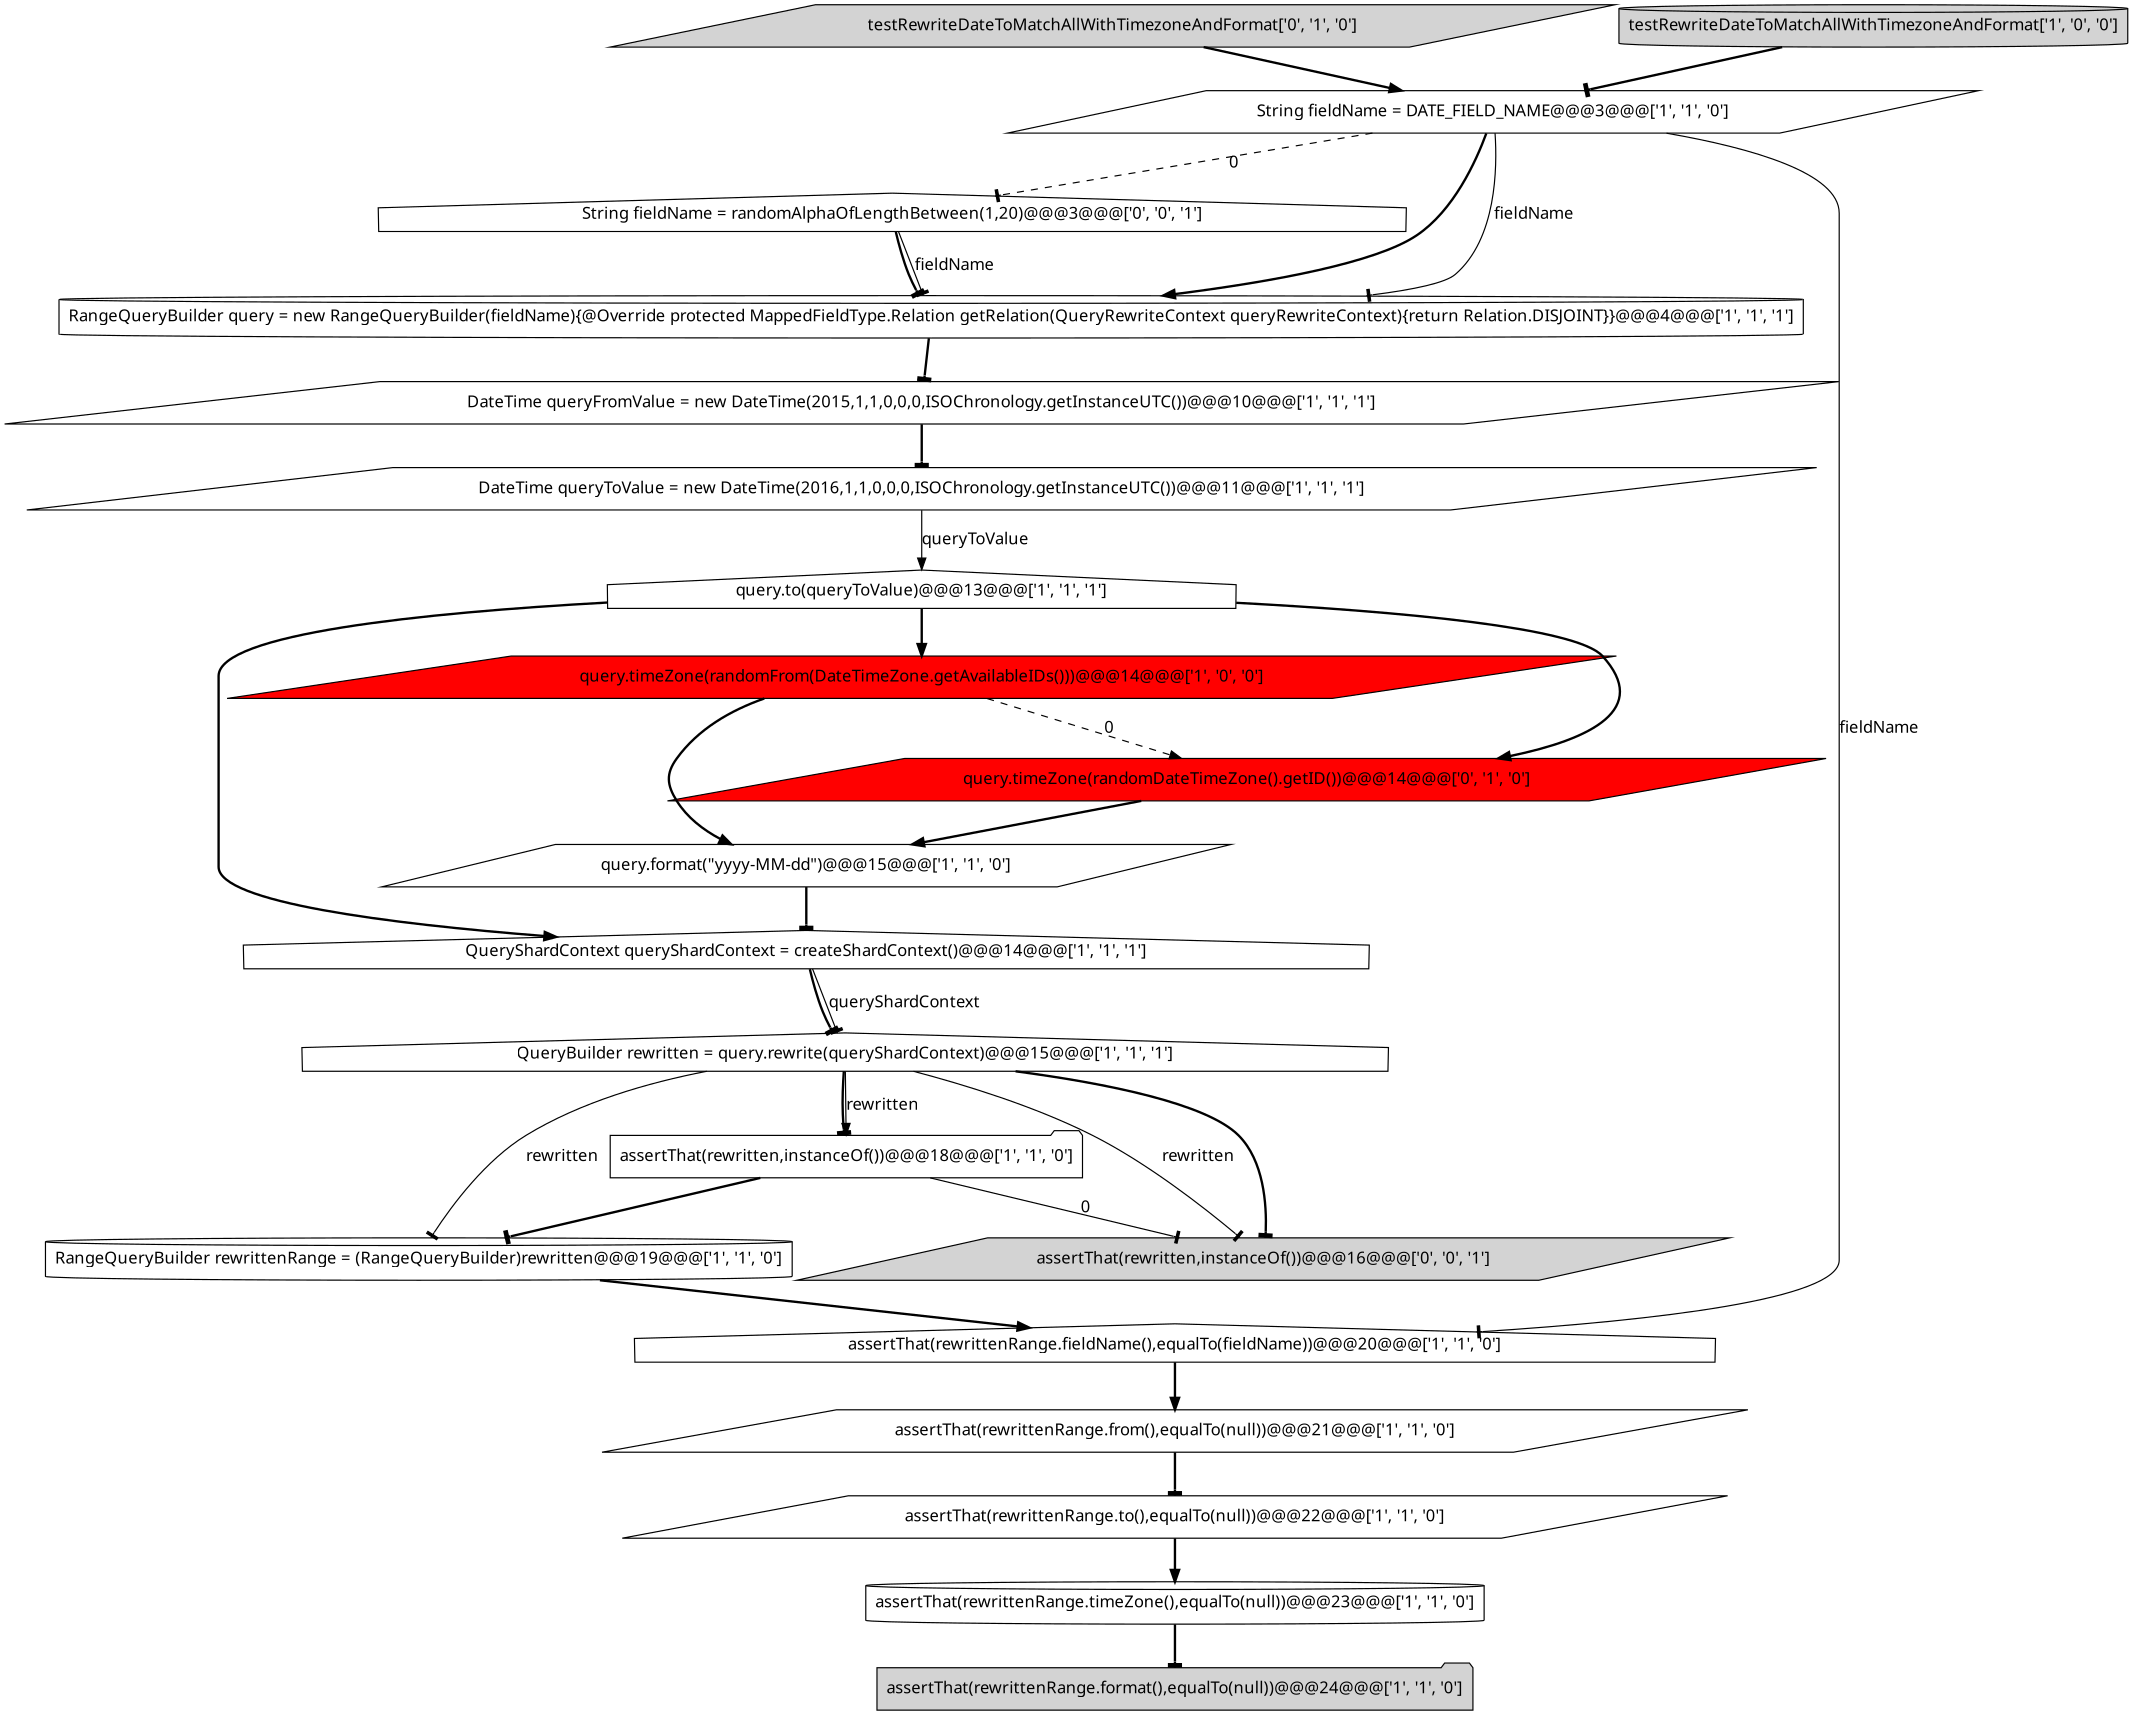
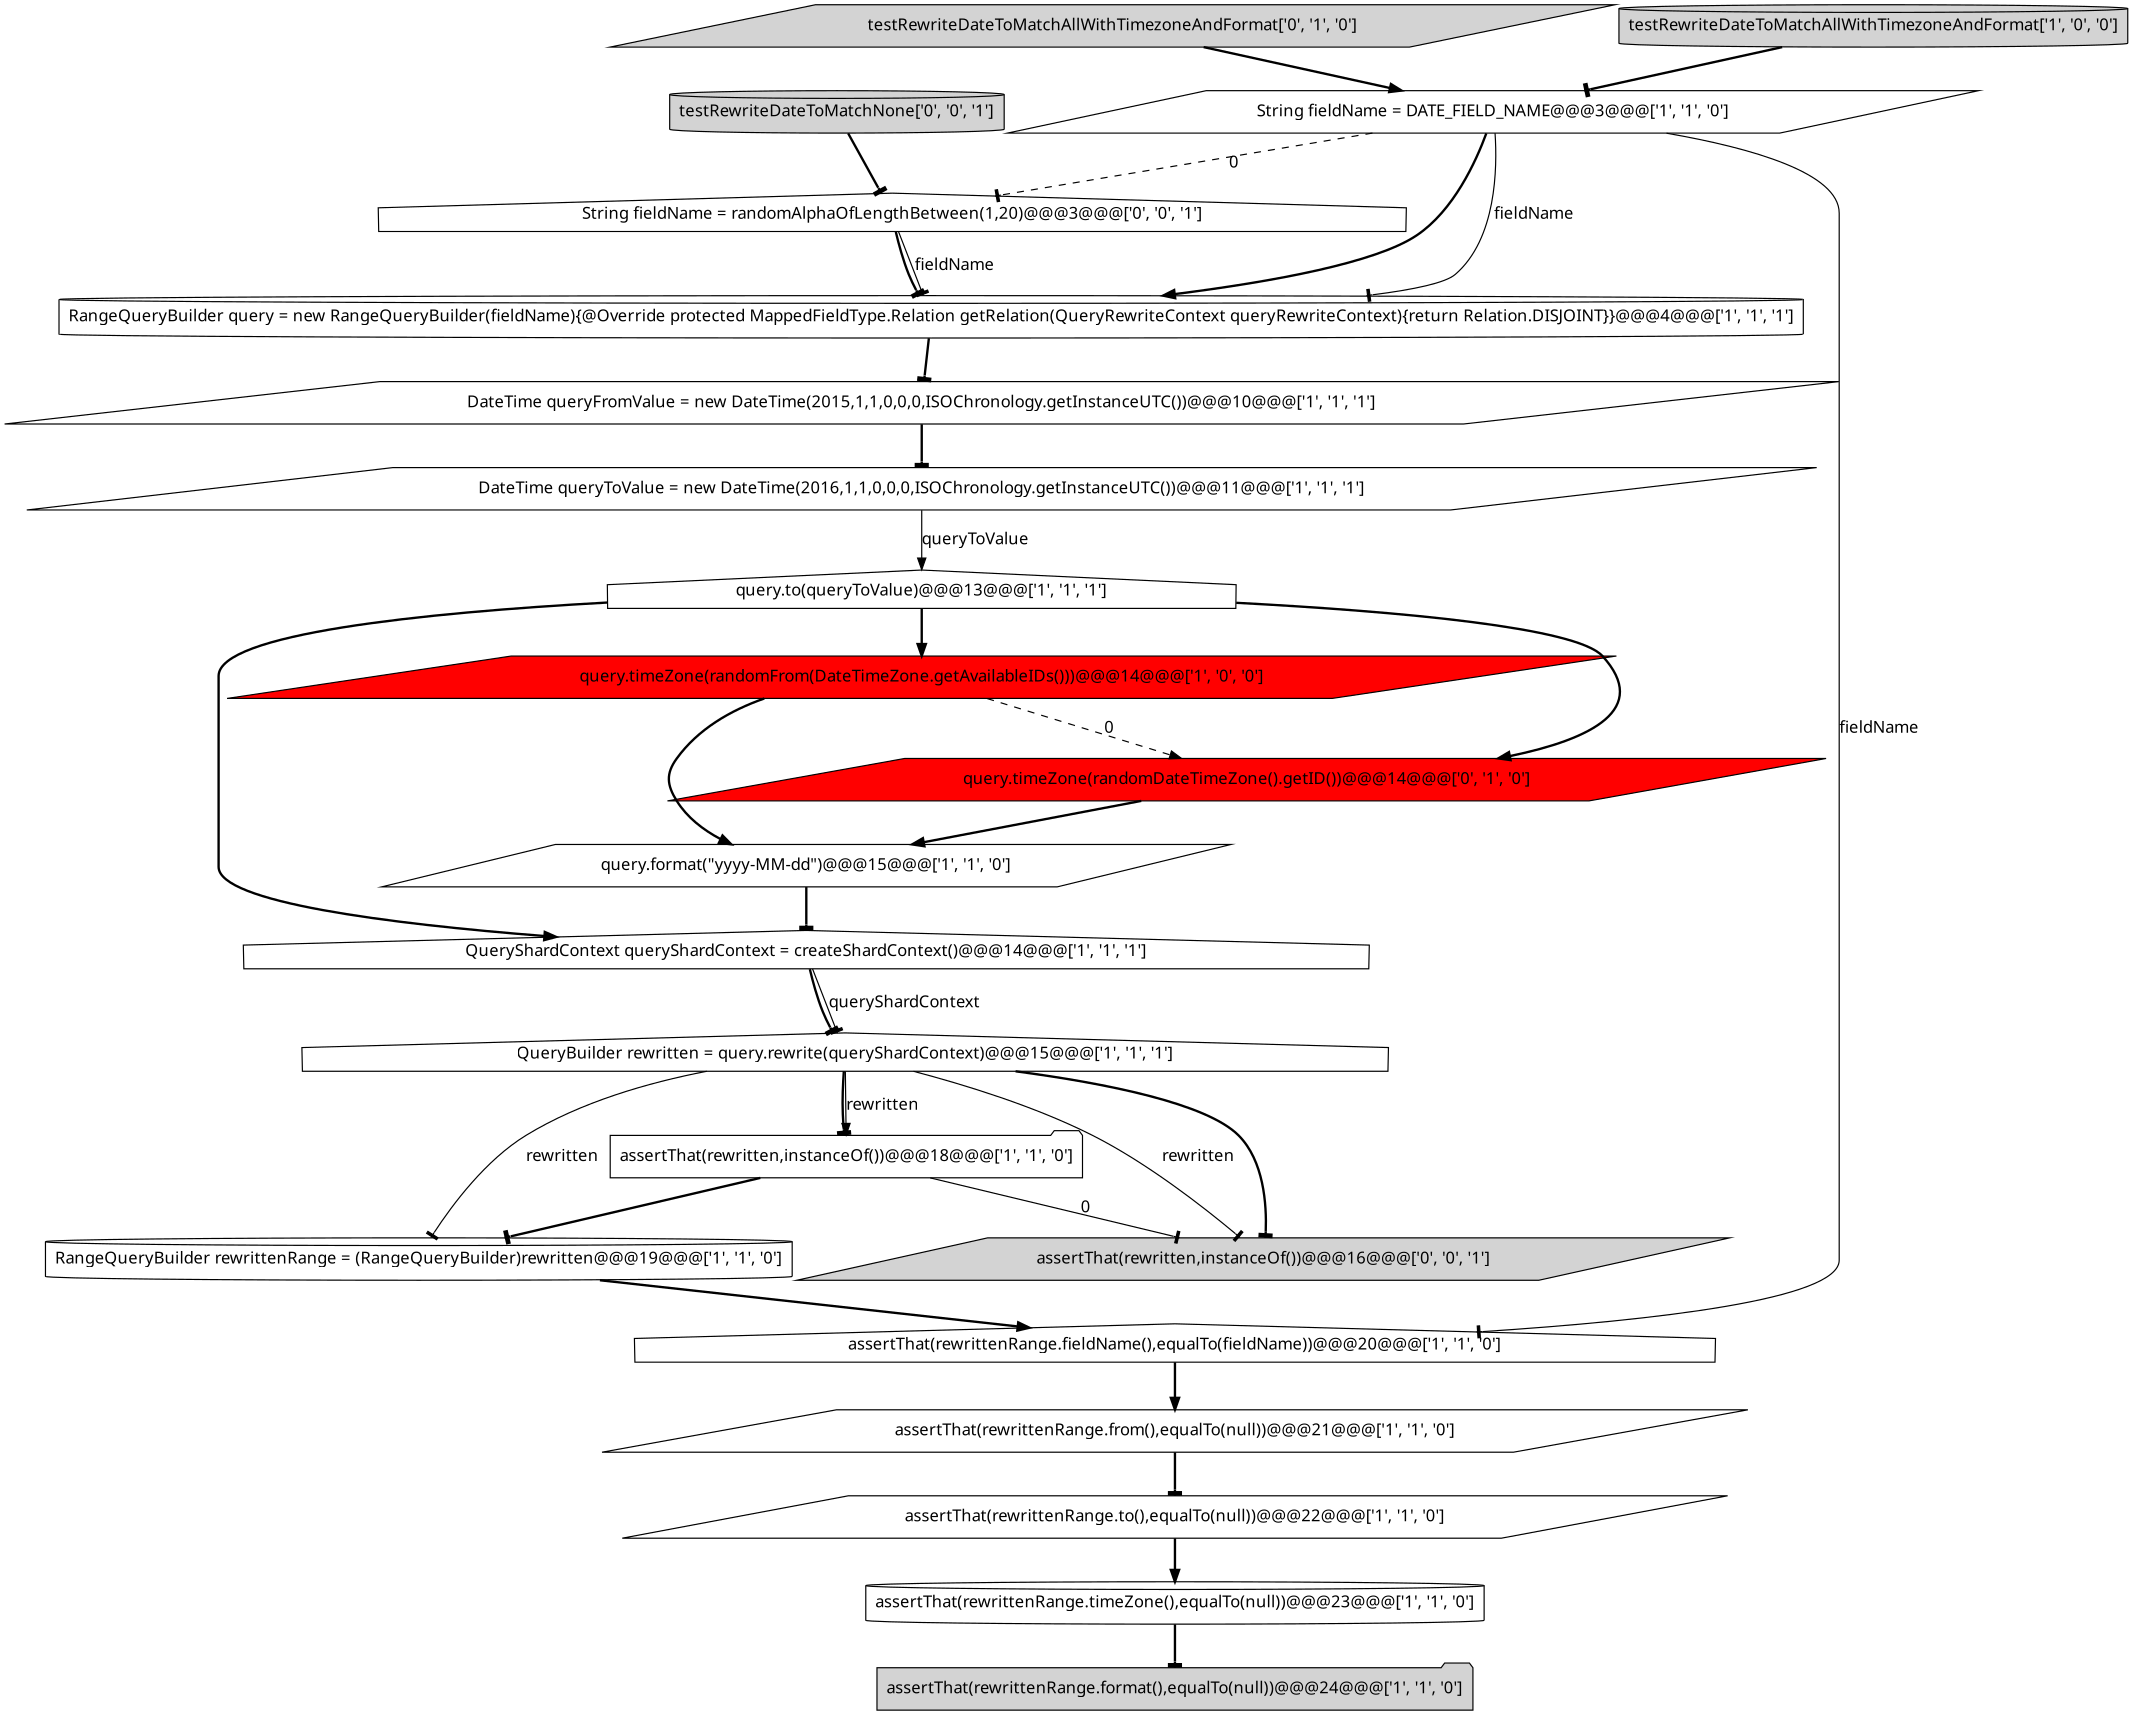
node "testRewriteDateToMatchNone['0', '0', '1']": added
